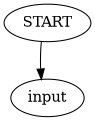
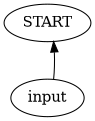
edge "START" -> "input": reversed
